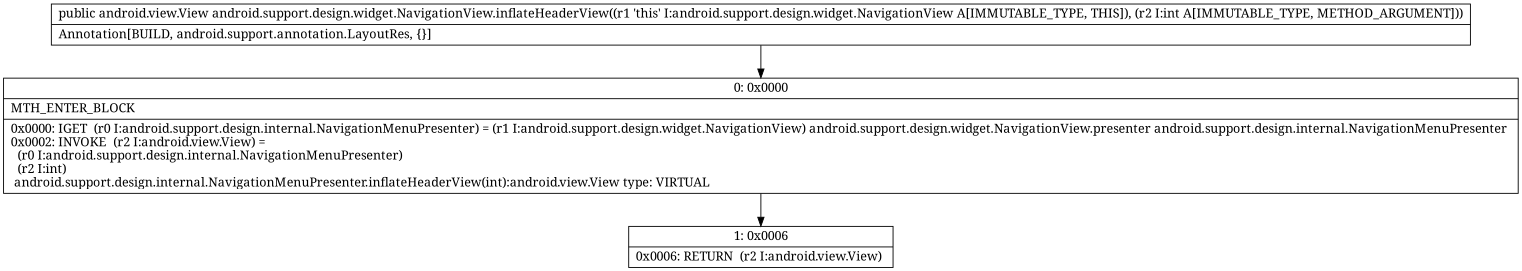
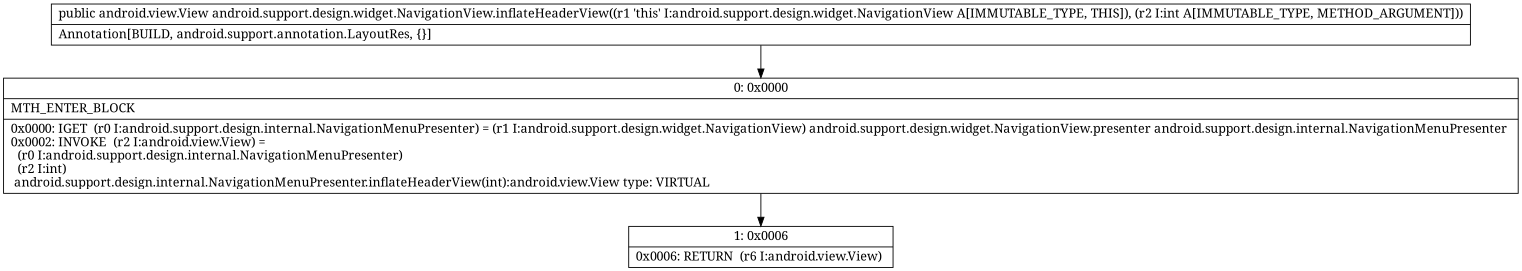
node "1: 0x0006": text "0x0006: RETURN  (r2 I:android.view.View)" -> "0x0006: RETURN  (r6 I:android.view.View)"
